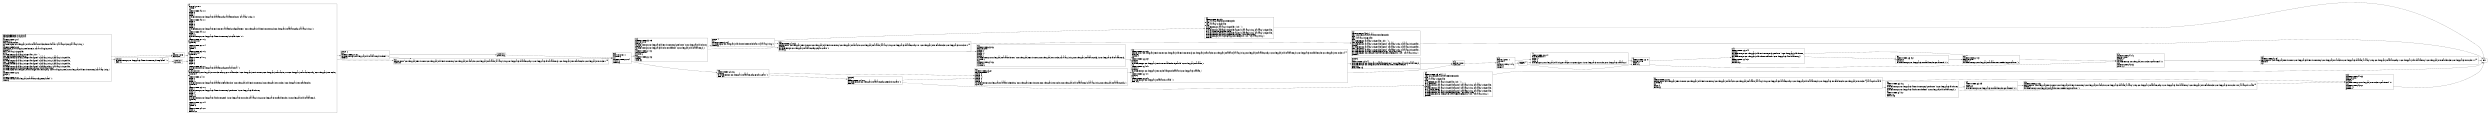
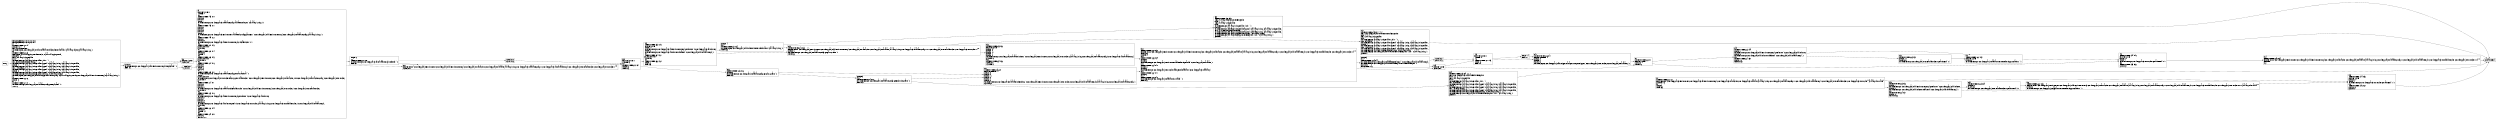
node "ICONST_1 GOTO L45": added
node "exit": label "exit" -> "operationEnd"
node "entry": added
edge "ILOAD 14 IFEQ L1" -> "L1 LINENUMBER 882 L1 FRAME SAME ILOAD 9 IFNE L48": now "L43 FRAME SAME ICONST_0" -> "L1 LINENUMBER 882 L1 FRAME SAME ILOAD 9 IFNE L48"
